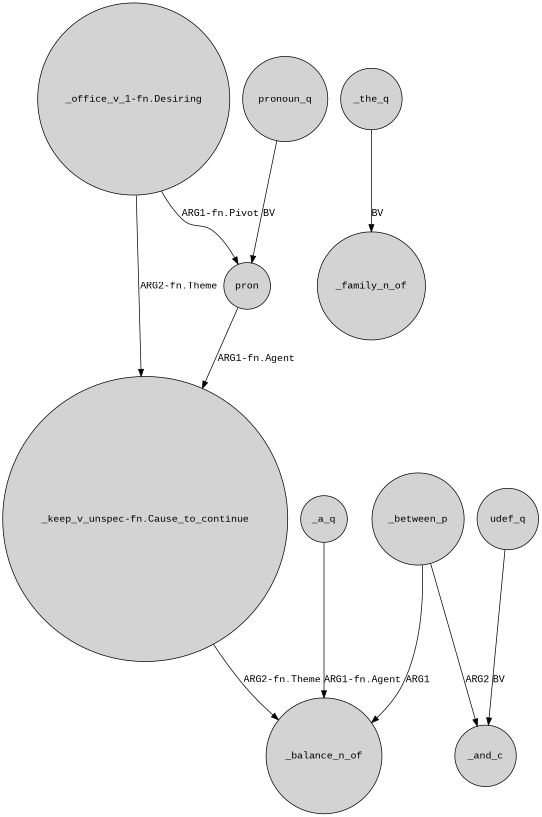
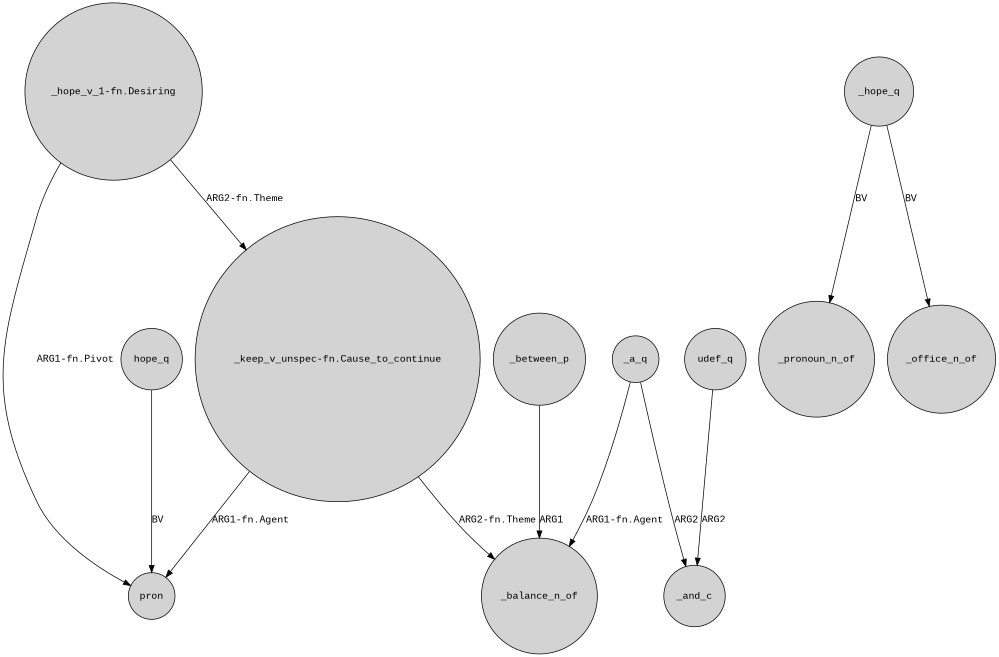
node "_office_v_1-fn.Desiring": label "_office_v_1-fn.Desiring" -> "_hope_v_1-fn.Desiring"
node "pronoun_q": label "pronoun_q" -> "hope_q"
node "_the_q": label "_the_q" -> "_hope_q"
node "_family_n_of": label "_family_n_of" -> "_pronoun_n_of"
edge "pron" -> "_keep_v_unspec-fn.Cause_to_continue": reversed
node "_office_n_of": added
edge "_between_p" -> "_and_c": now "_a_q" -> "_and_c"
edge "udef_q" -> "_and_c": label "BV" -> "ARG2"
